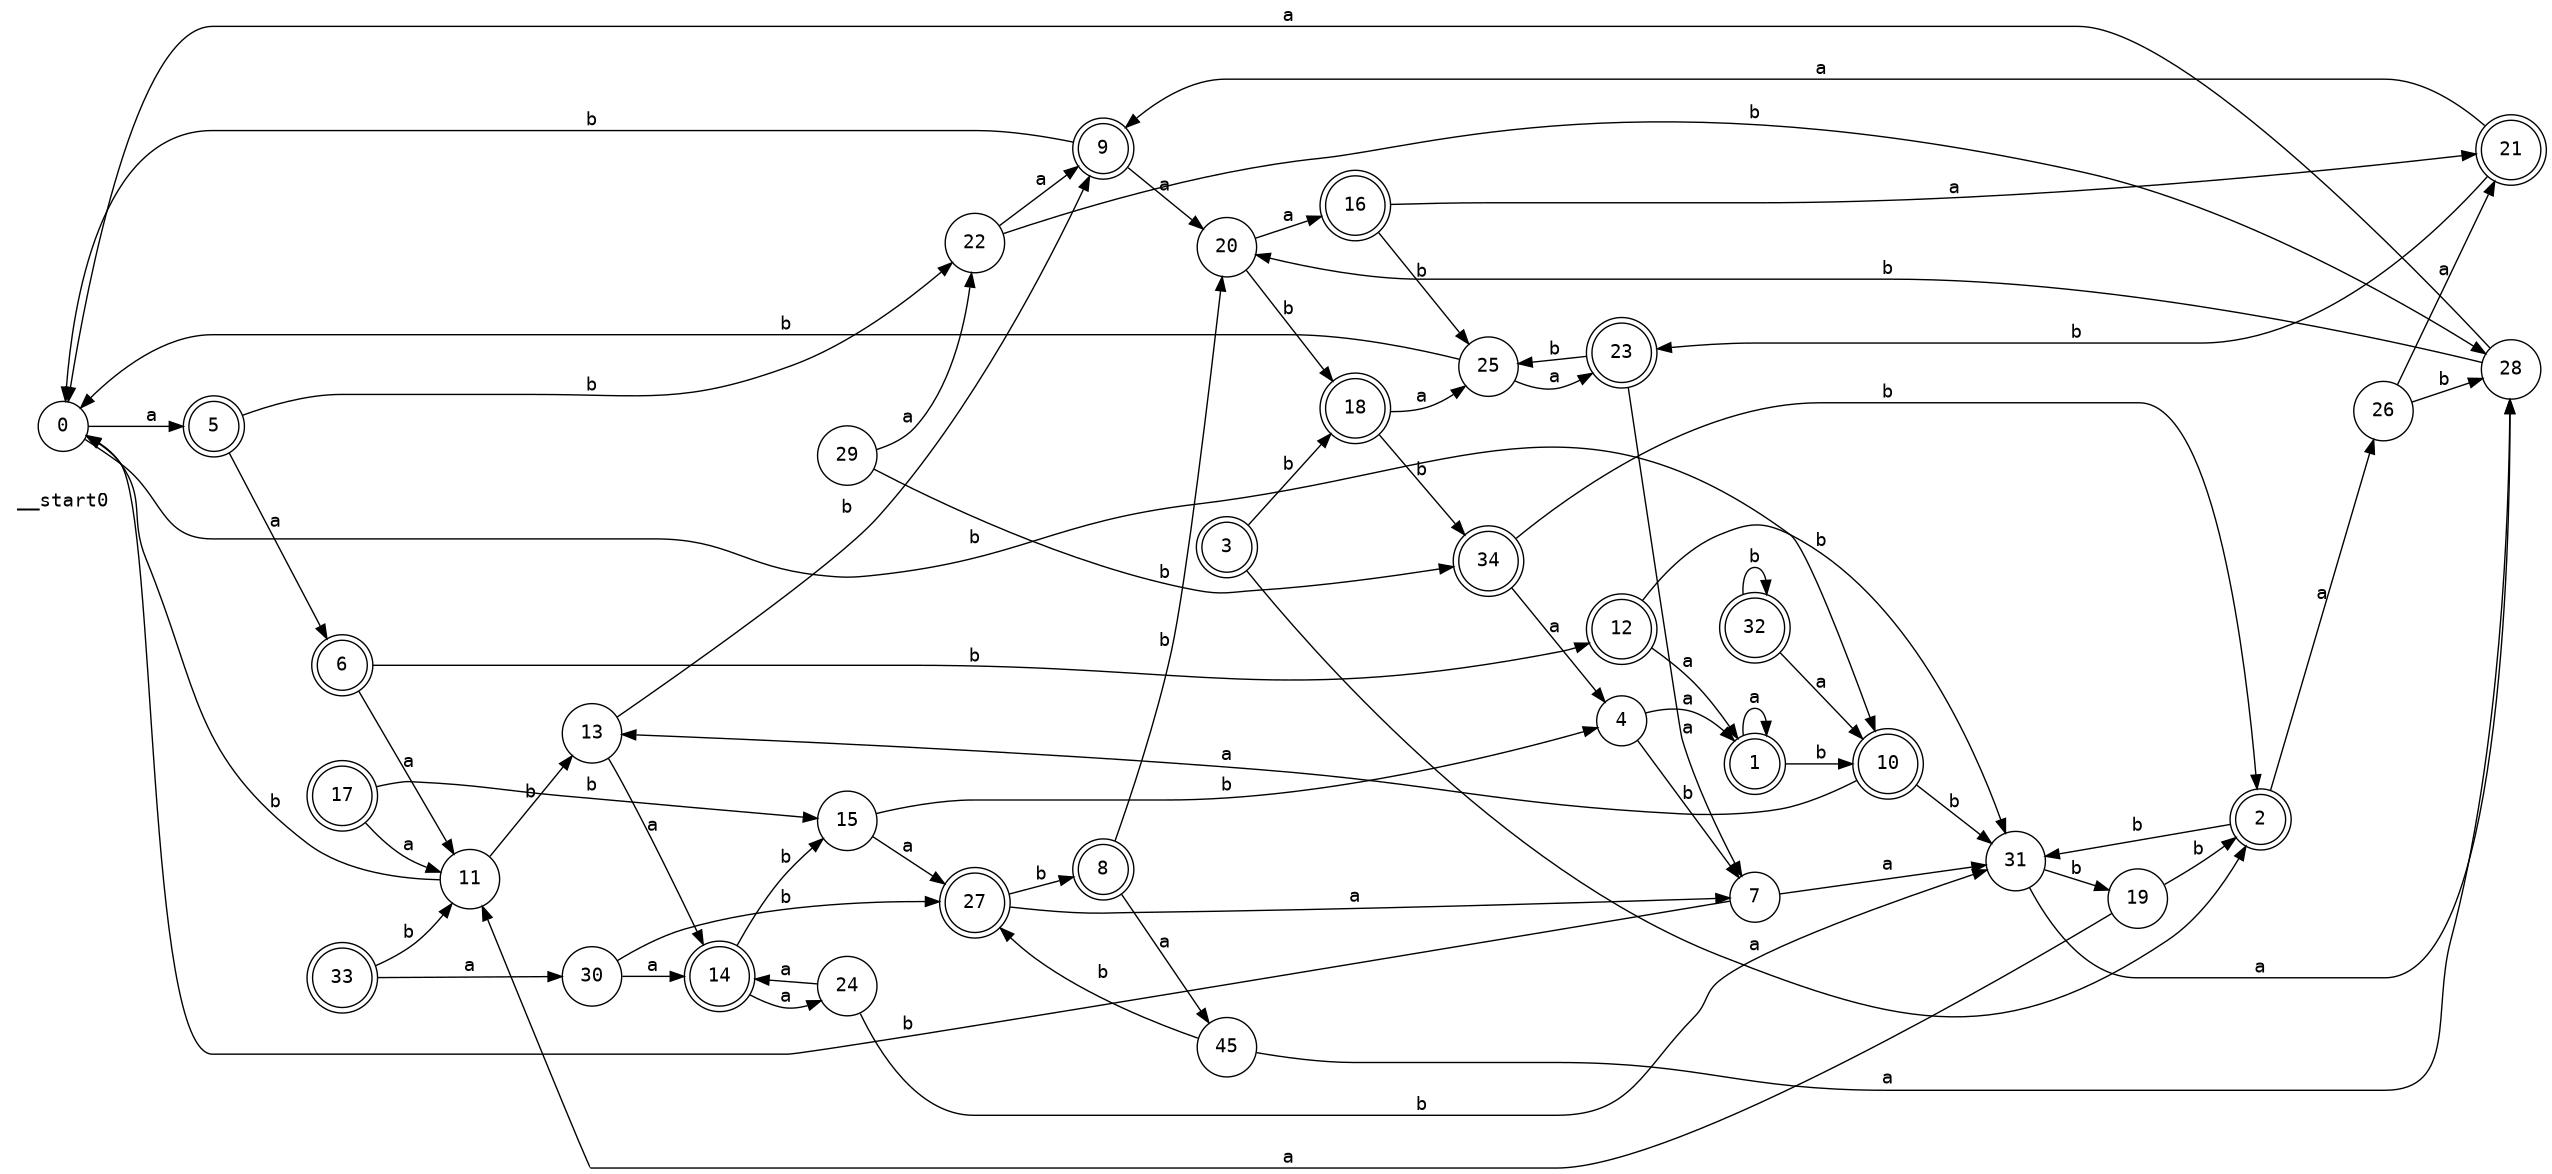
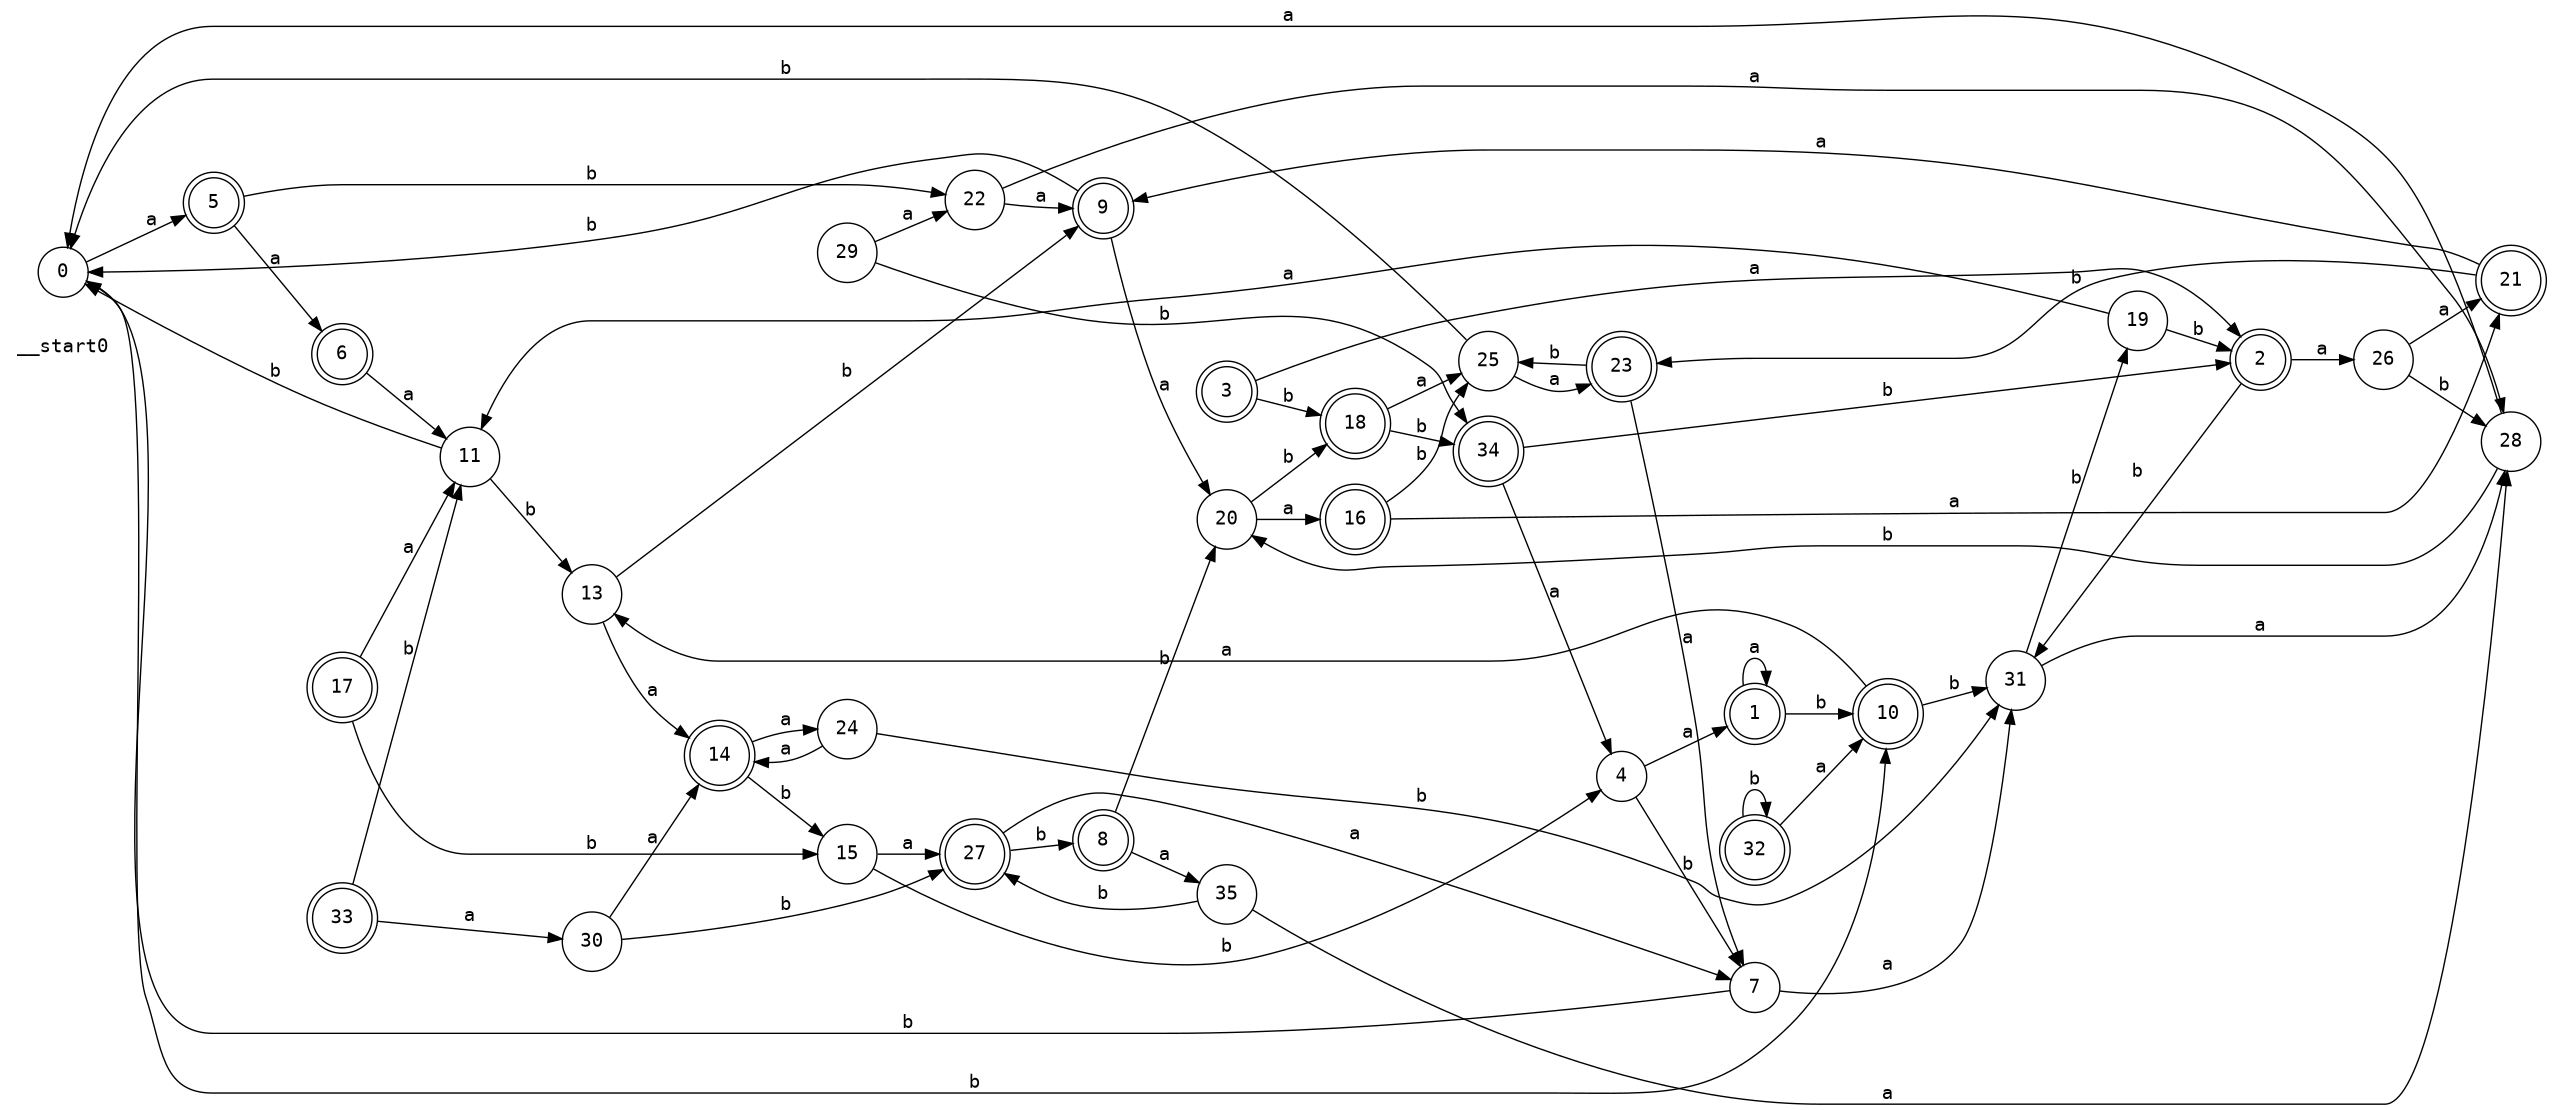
edge "22" -> "28": label "b" -> "a"
node "12": removed
node "45": label "45" -> "35"
